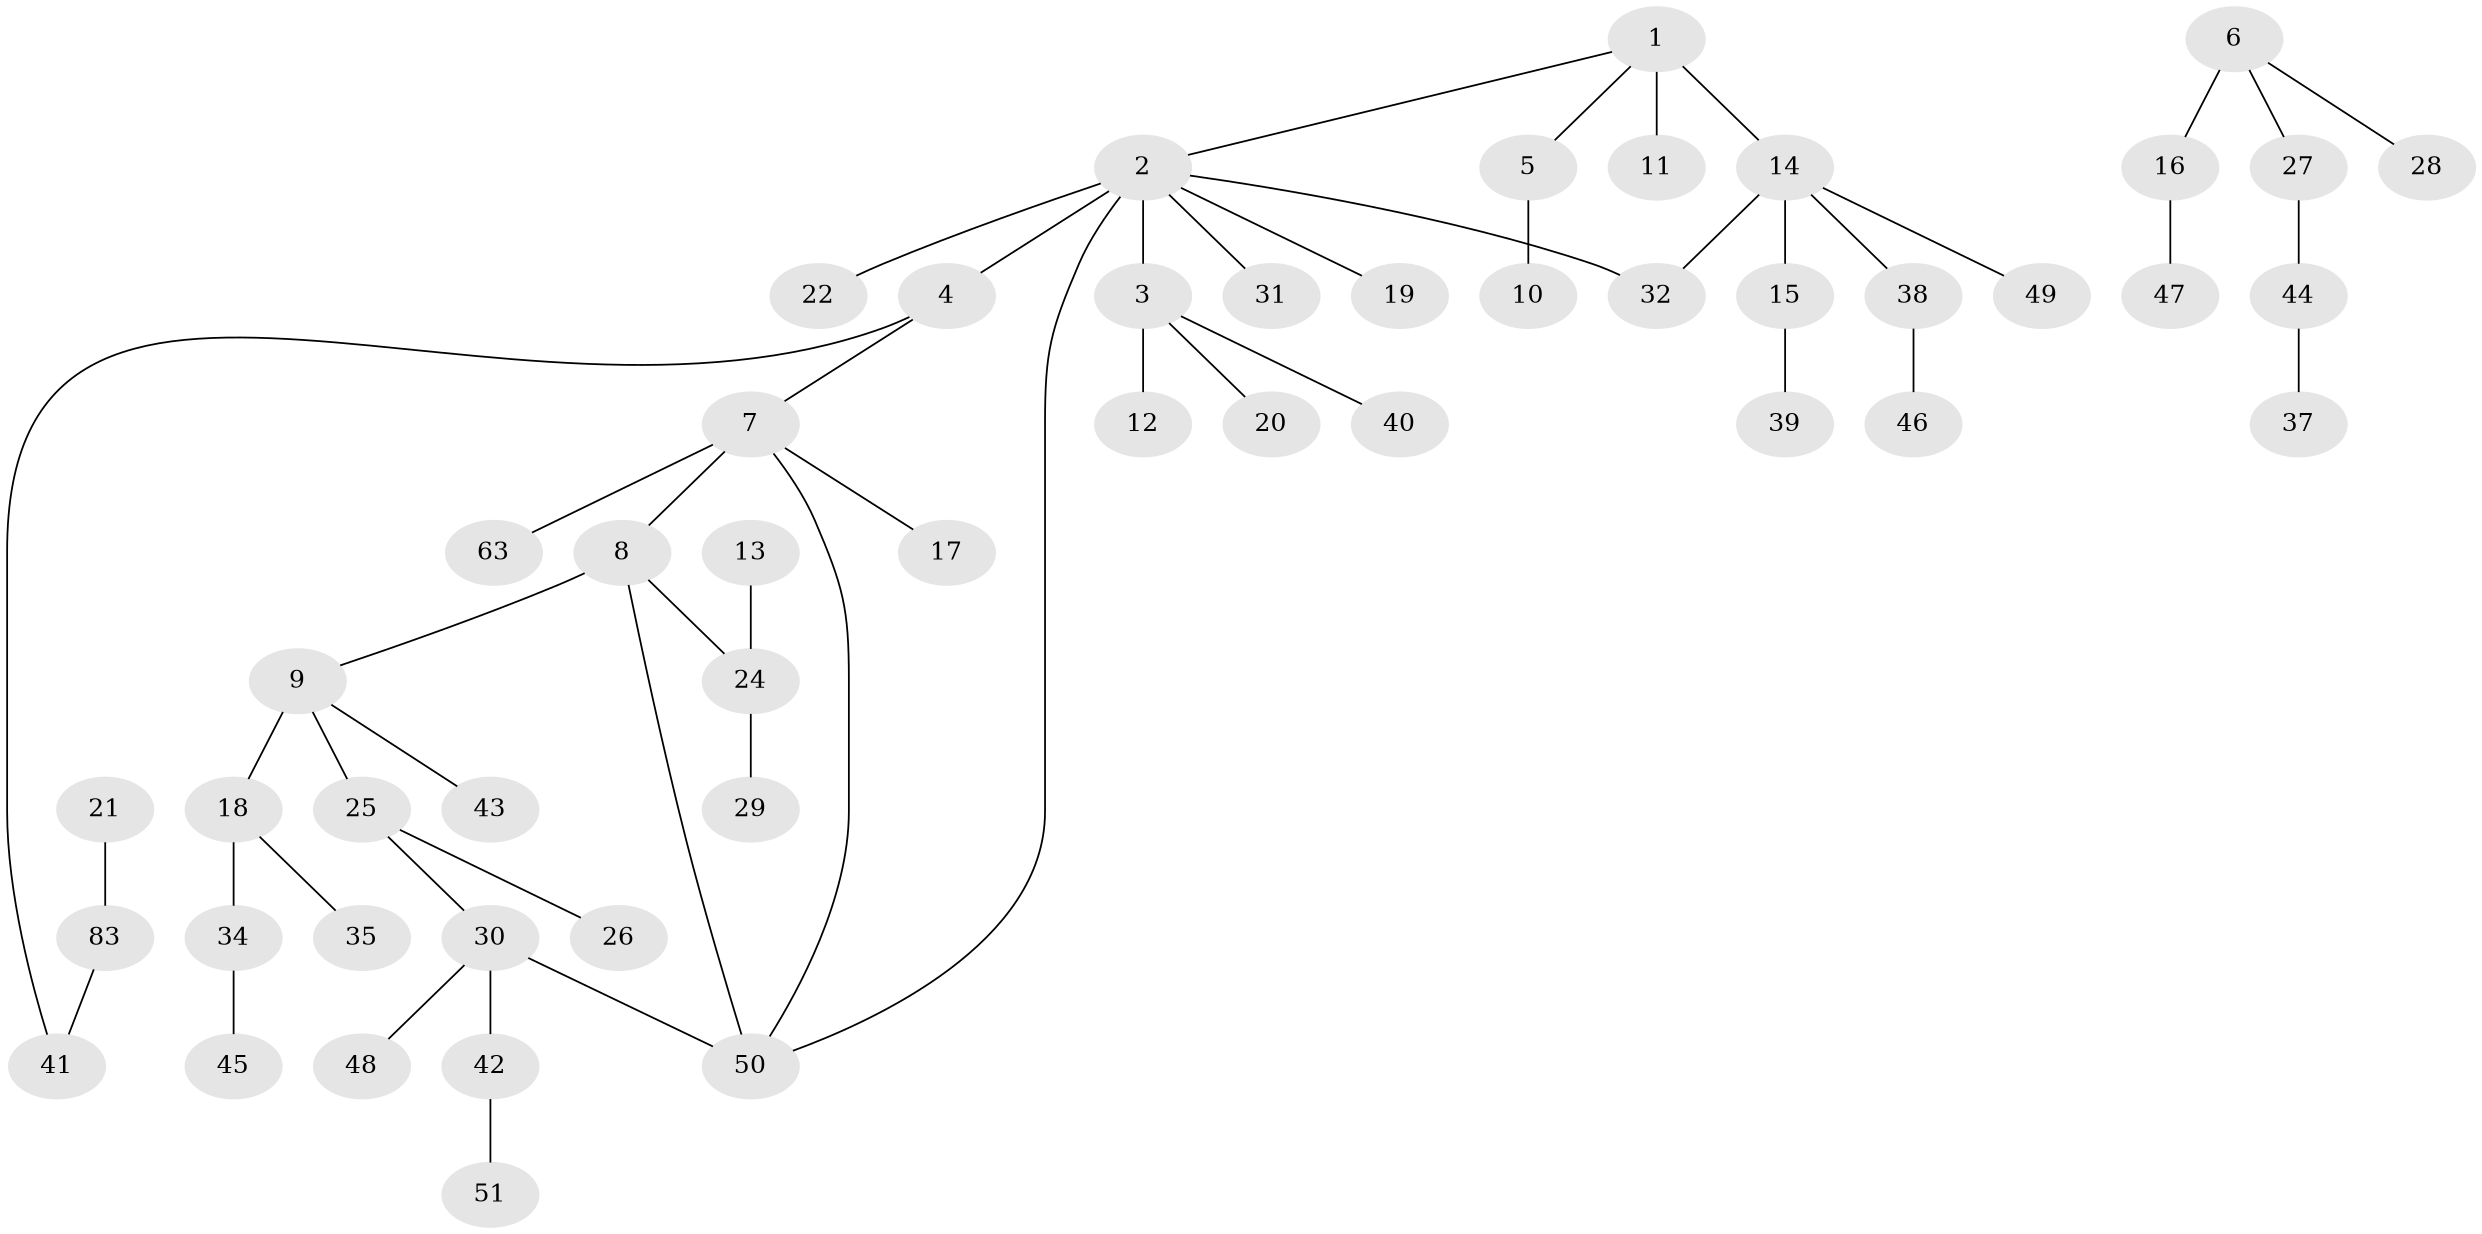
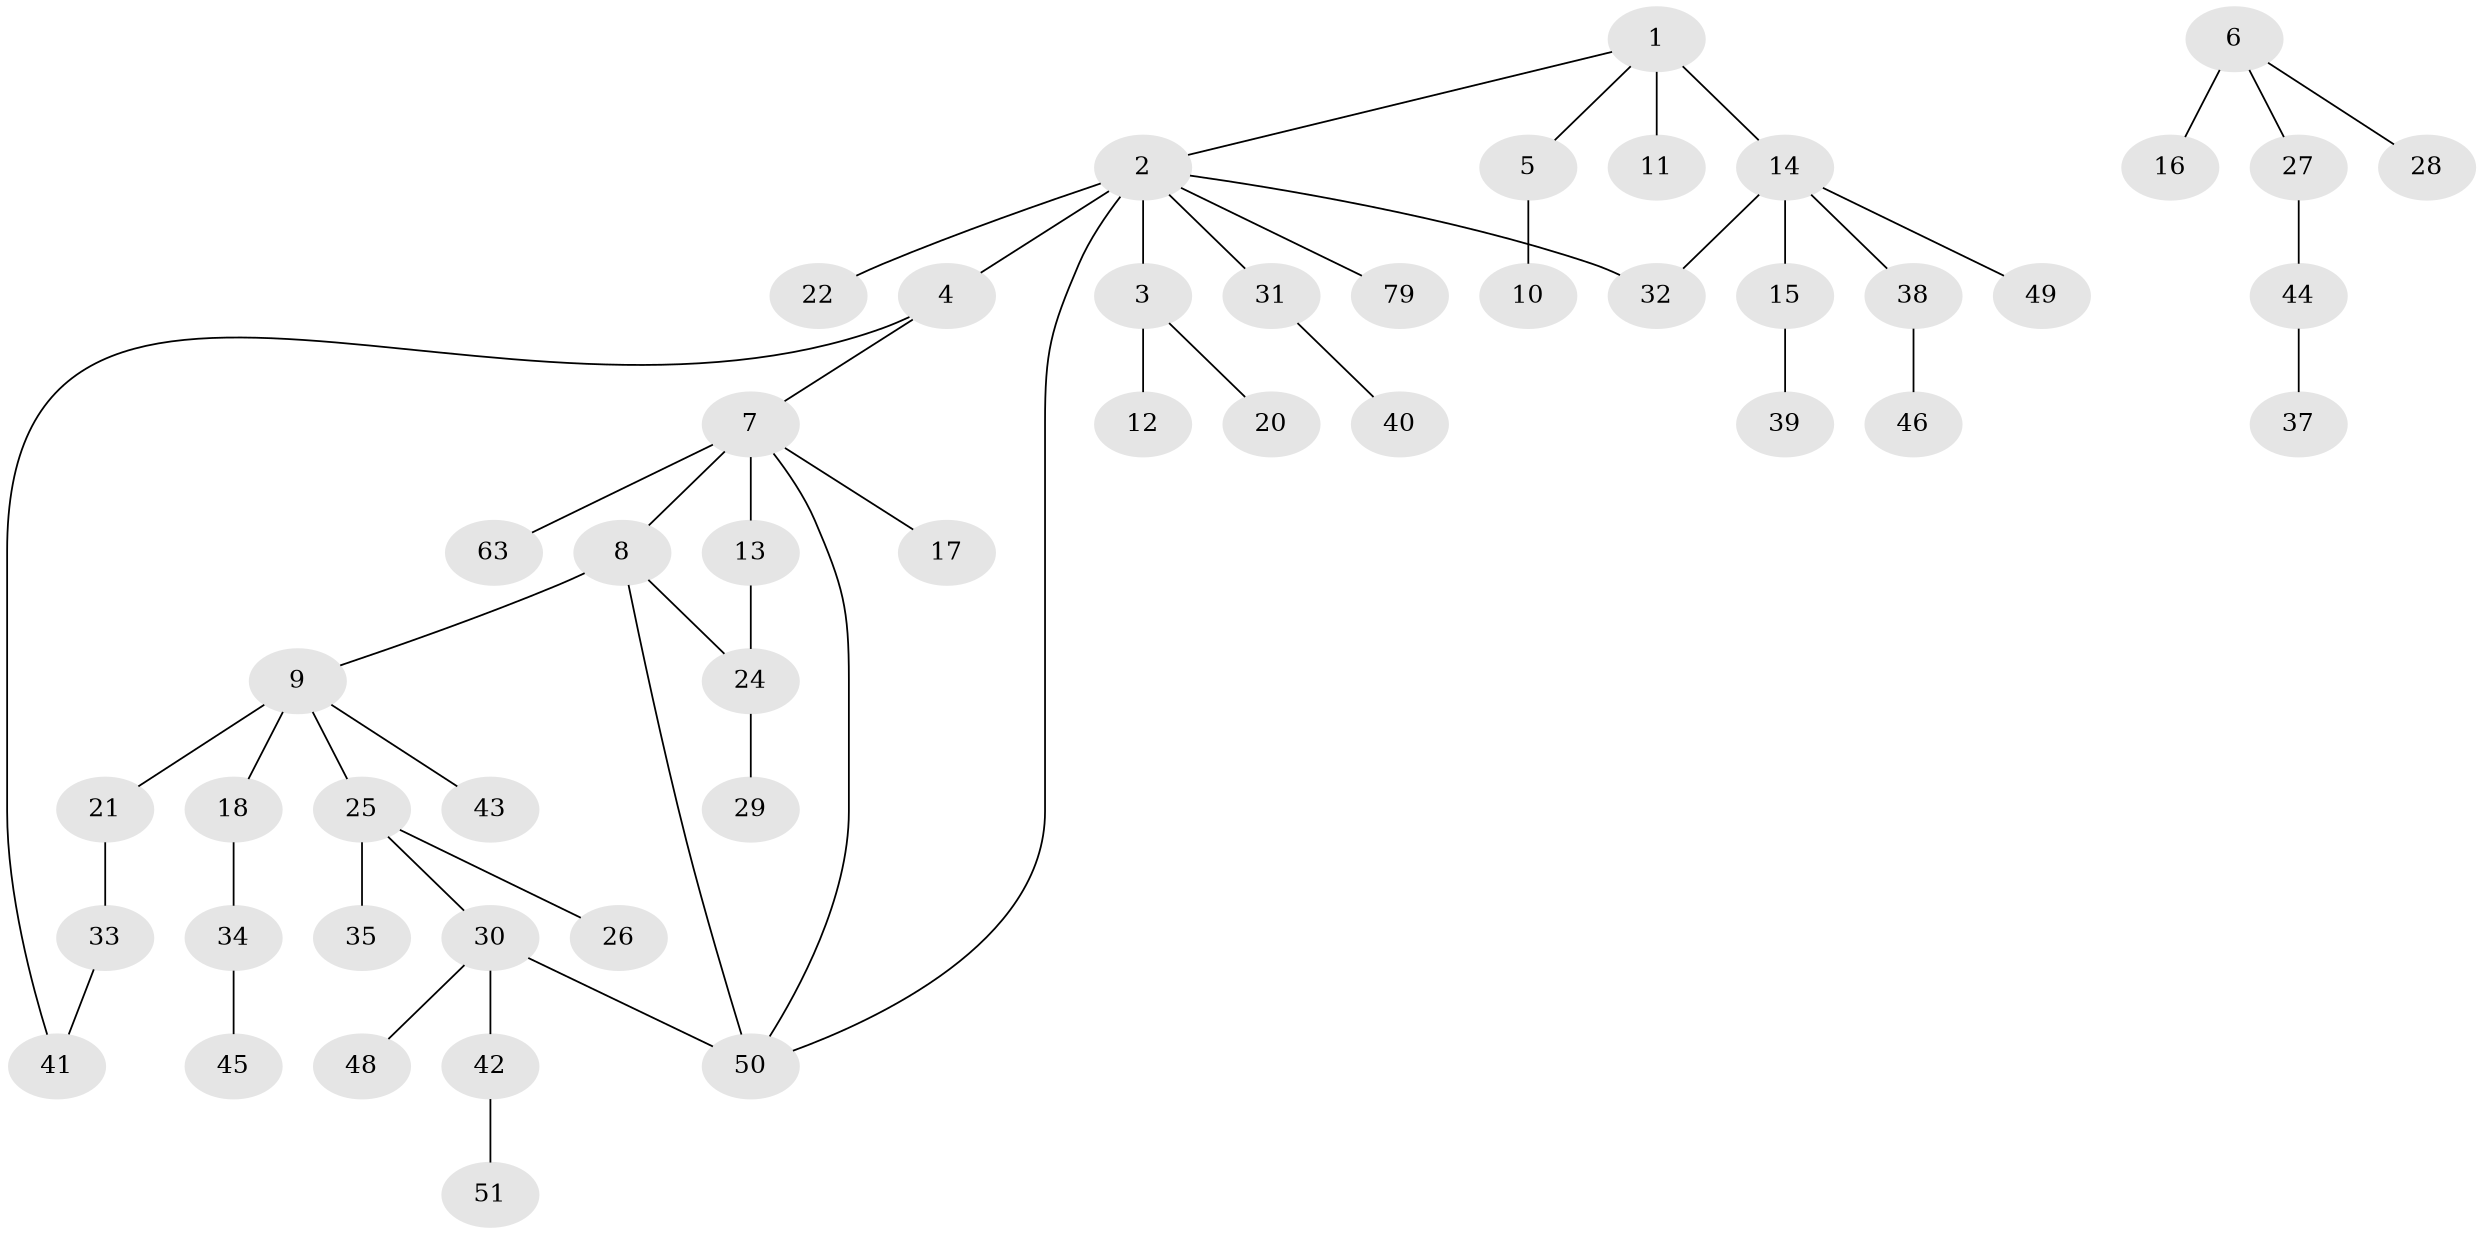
node "19": label "19" -> "79"
node "47": removed
edge "3" -- "40": now "31" -- "40"
edge "7" -- "13": added
edge "9" -- "21": added
edge "18" -- "35": now "25" -- "35"
node "83": label "83" -> "33"
